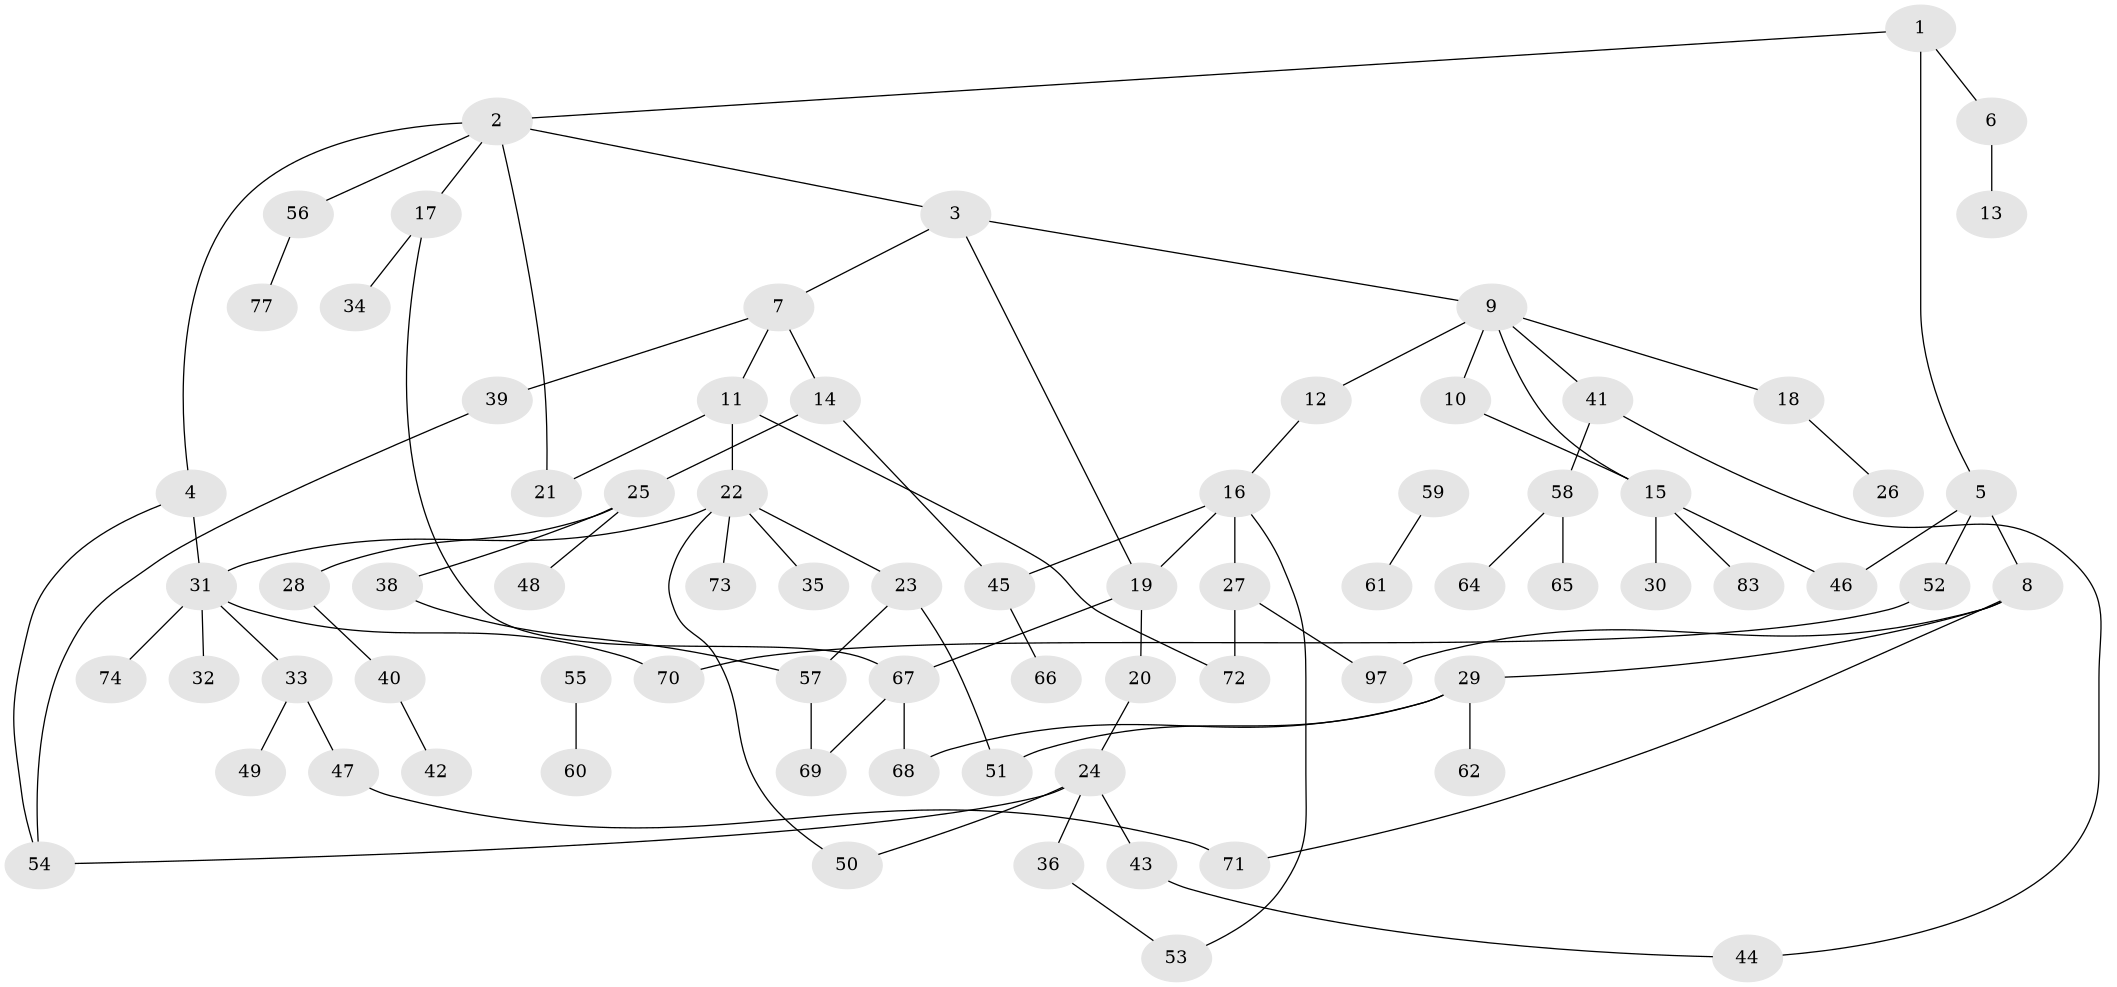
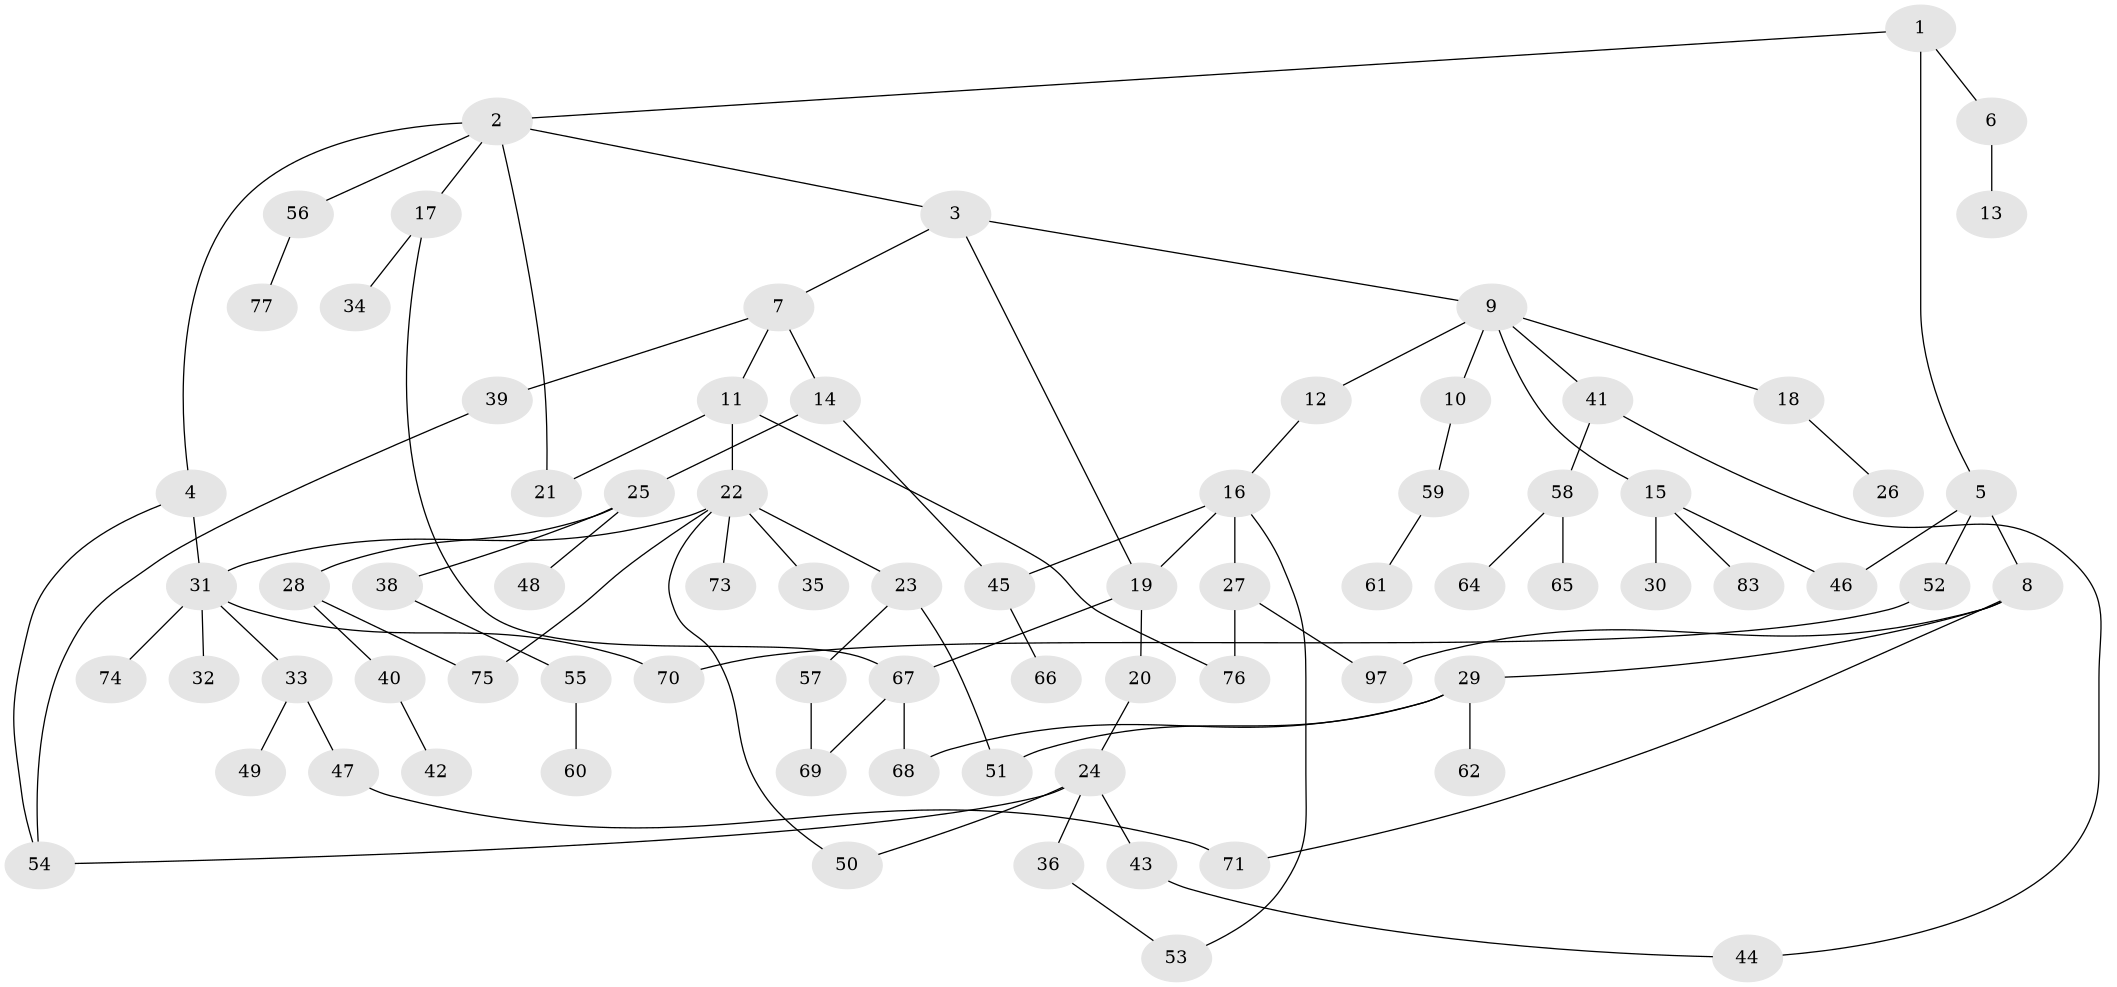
edge "10" -- "15": now "10" -- "59"
edge "38" -- "57": now "38" -- "55"
node "75": added
node "72": label "72" -> "76"
